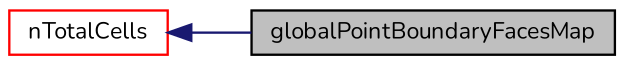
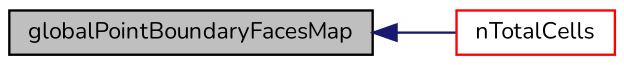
edge "globalPointBoundaryFacesMap" -> "nTotalCells": reversed
